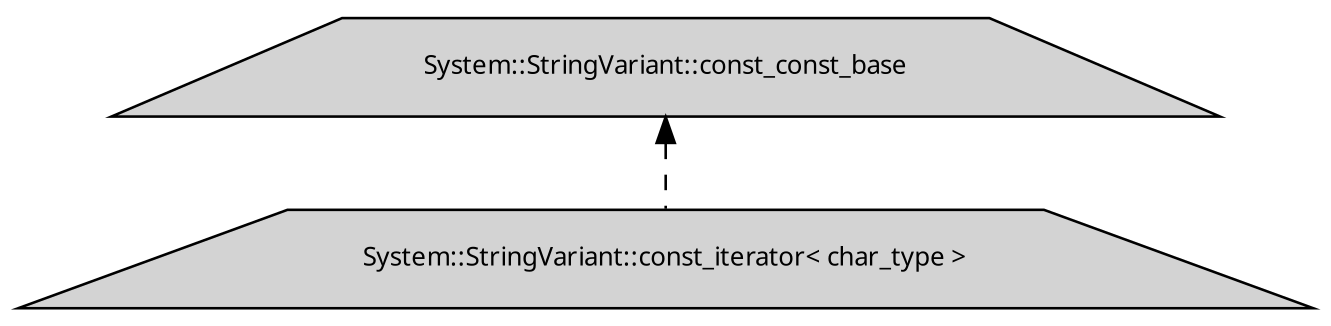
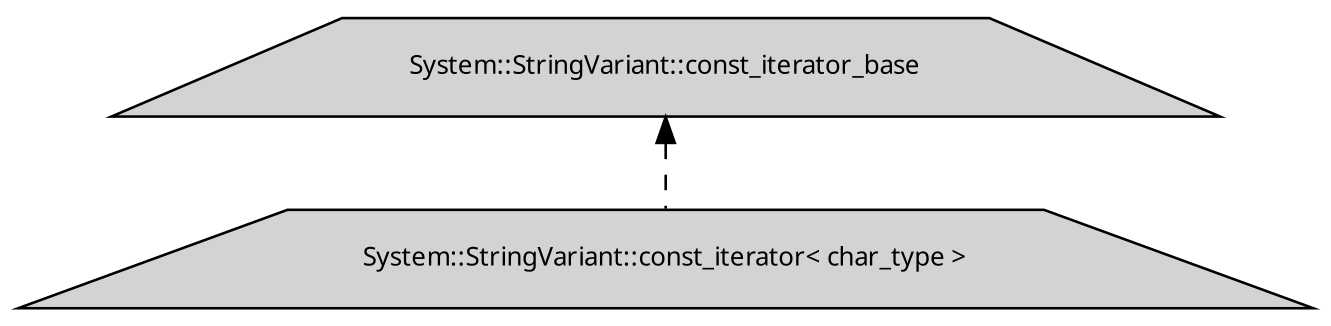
node "System::StringVariant::const_const_base": label "System::StringVariant::const_const_base" -> "System::StringVariant::const_iterator_base"
